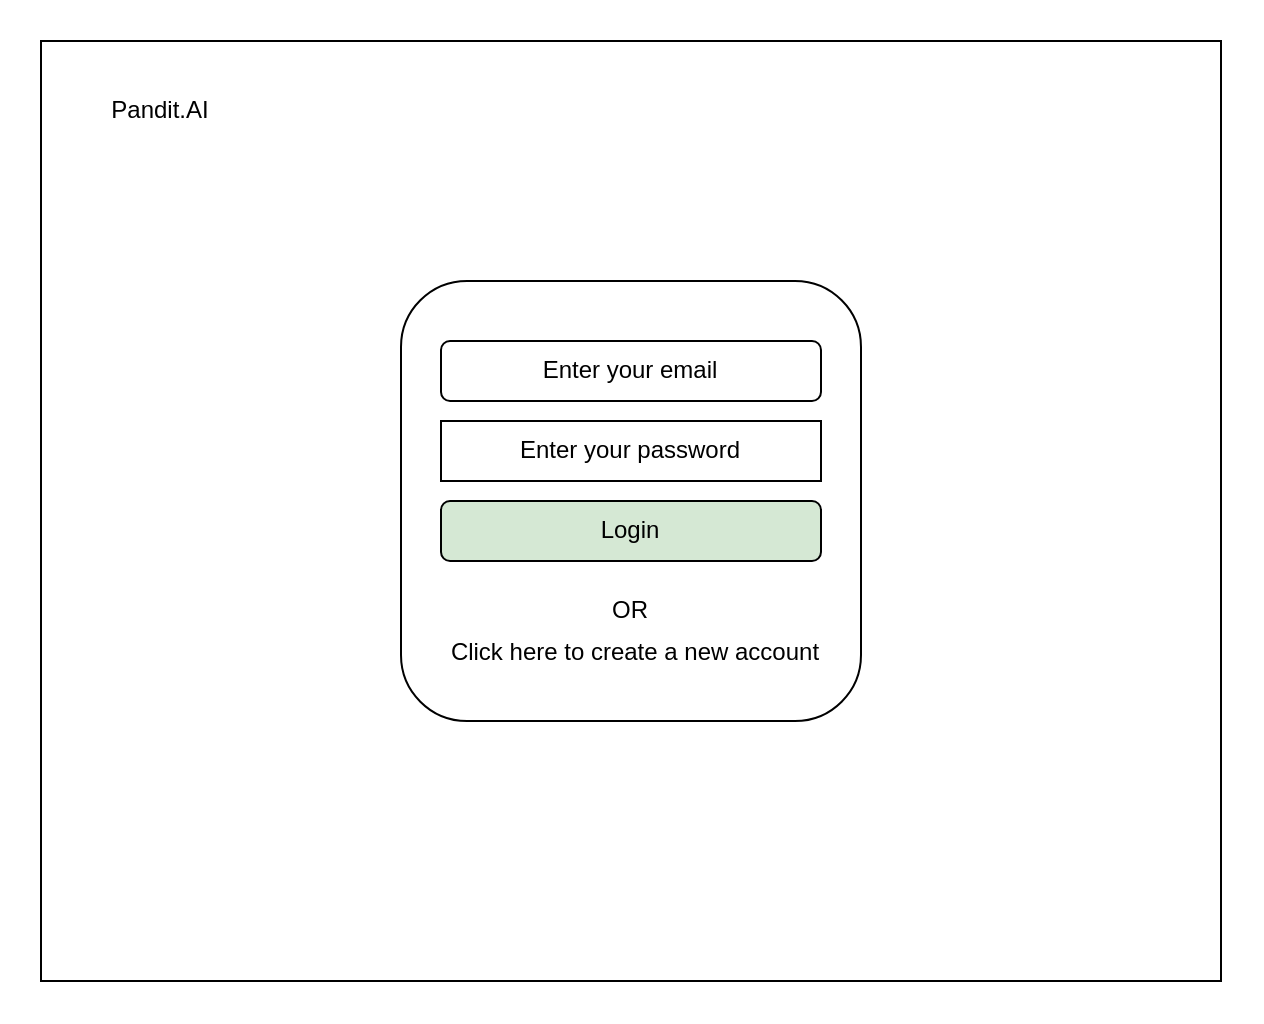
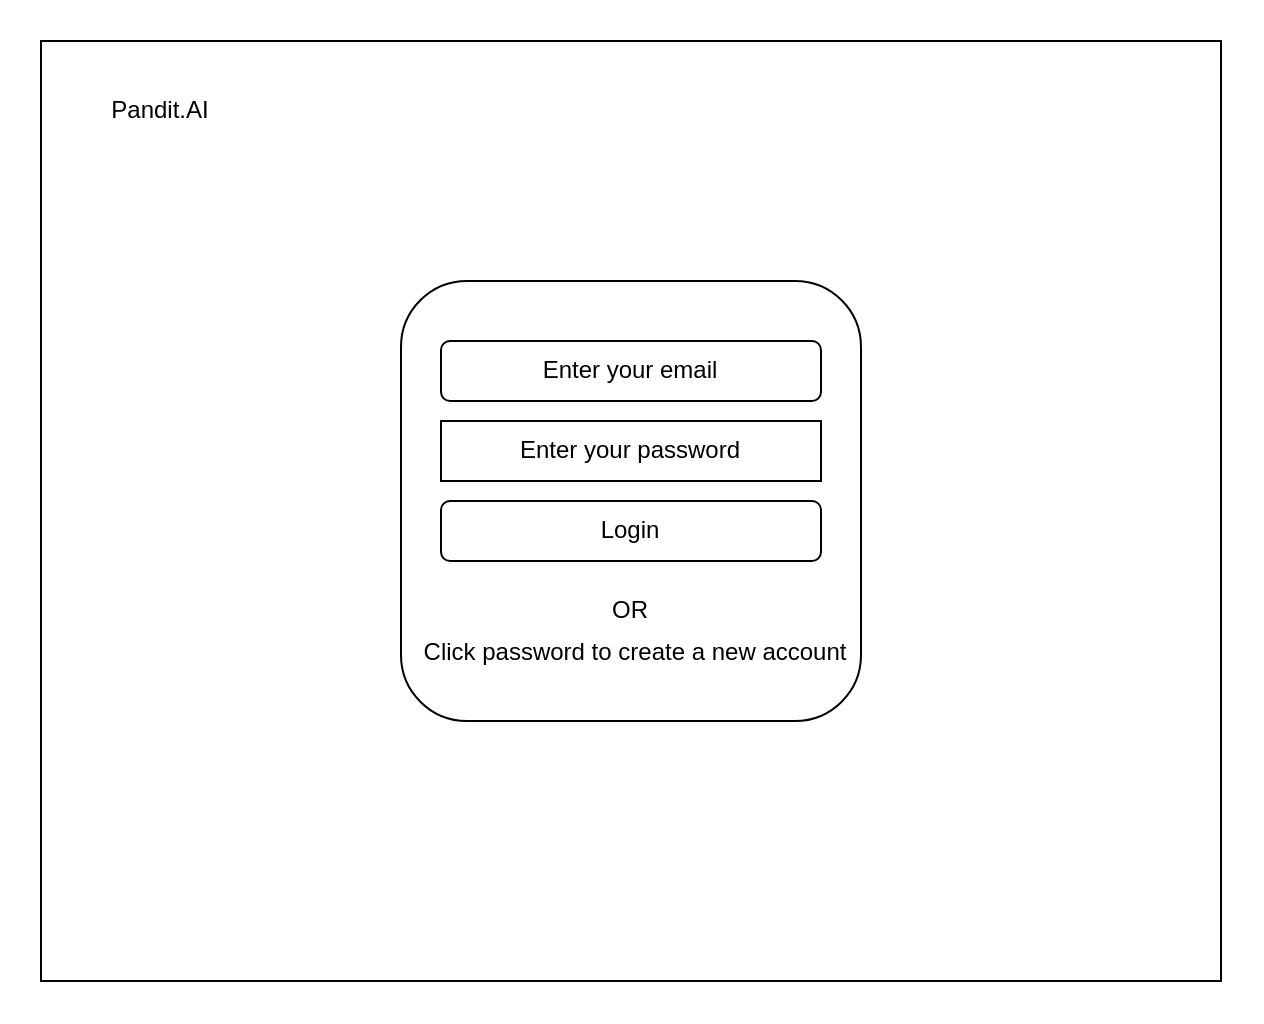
node "Login": fillcolor #d5e8d4 -> #ffffff
node "Click here to create a new account": label "Click here to create a new account" -> "Click password to create a new account"
